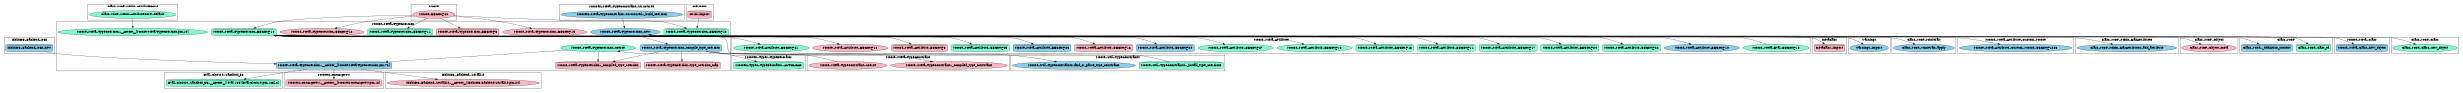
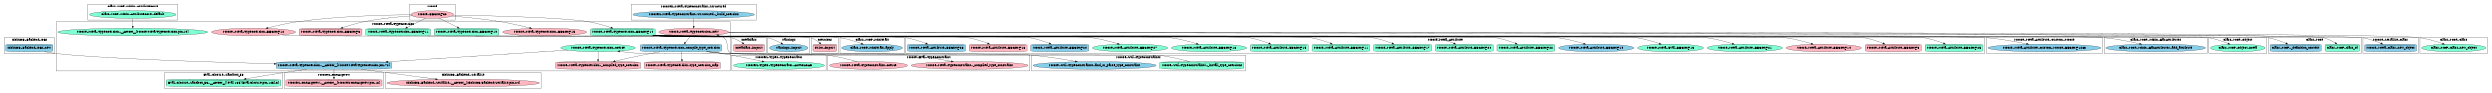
edge "strict::import" -> "Moose::Meta::TypeCoercion::BEGIN@10": reversed
node "Moose::Meta::TypeCoercion::new": fillcolor skyblue -> lightpink
edge "Moose::Meta::Eval::BEGIN@13" -> "Moose::Meta::TypeCoercion::BEGIN@14": reversed
cluster "Moose::Meta::Class": label "Moose::Meta::Class" -> "Moose::Serialize::Class"
node "Class::MOP::Object::meta": fillcolor lightpink -> aquamarine
cluster "Moose::Meta::TypeConstraint": label "Moose::Meta::TypeConstraint" -> "Moose::Eval::TypeConstraint"
node "MooseX::Types::TypeDecorator::AUTOLOAD": shape cylinder -> ellipse
